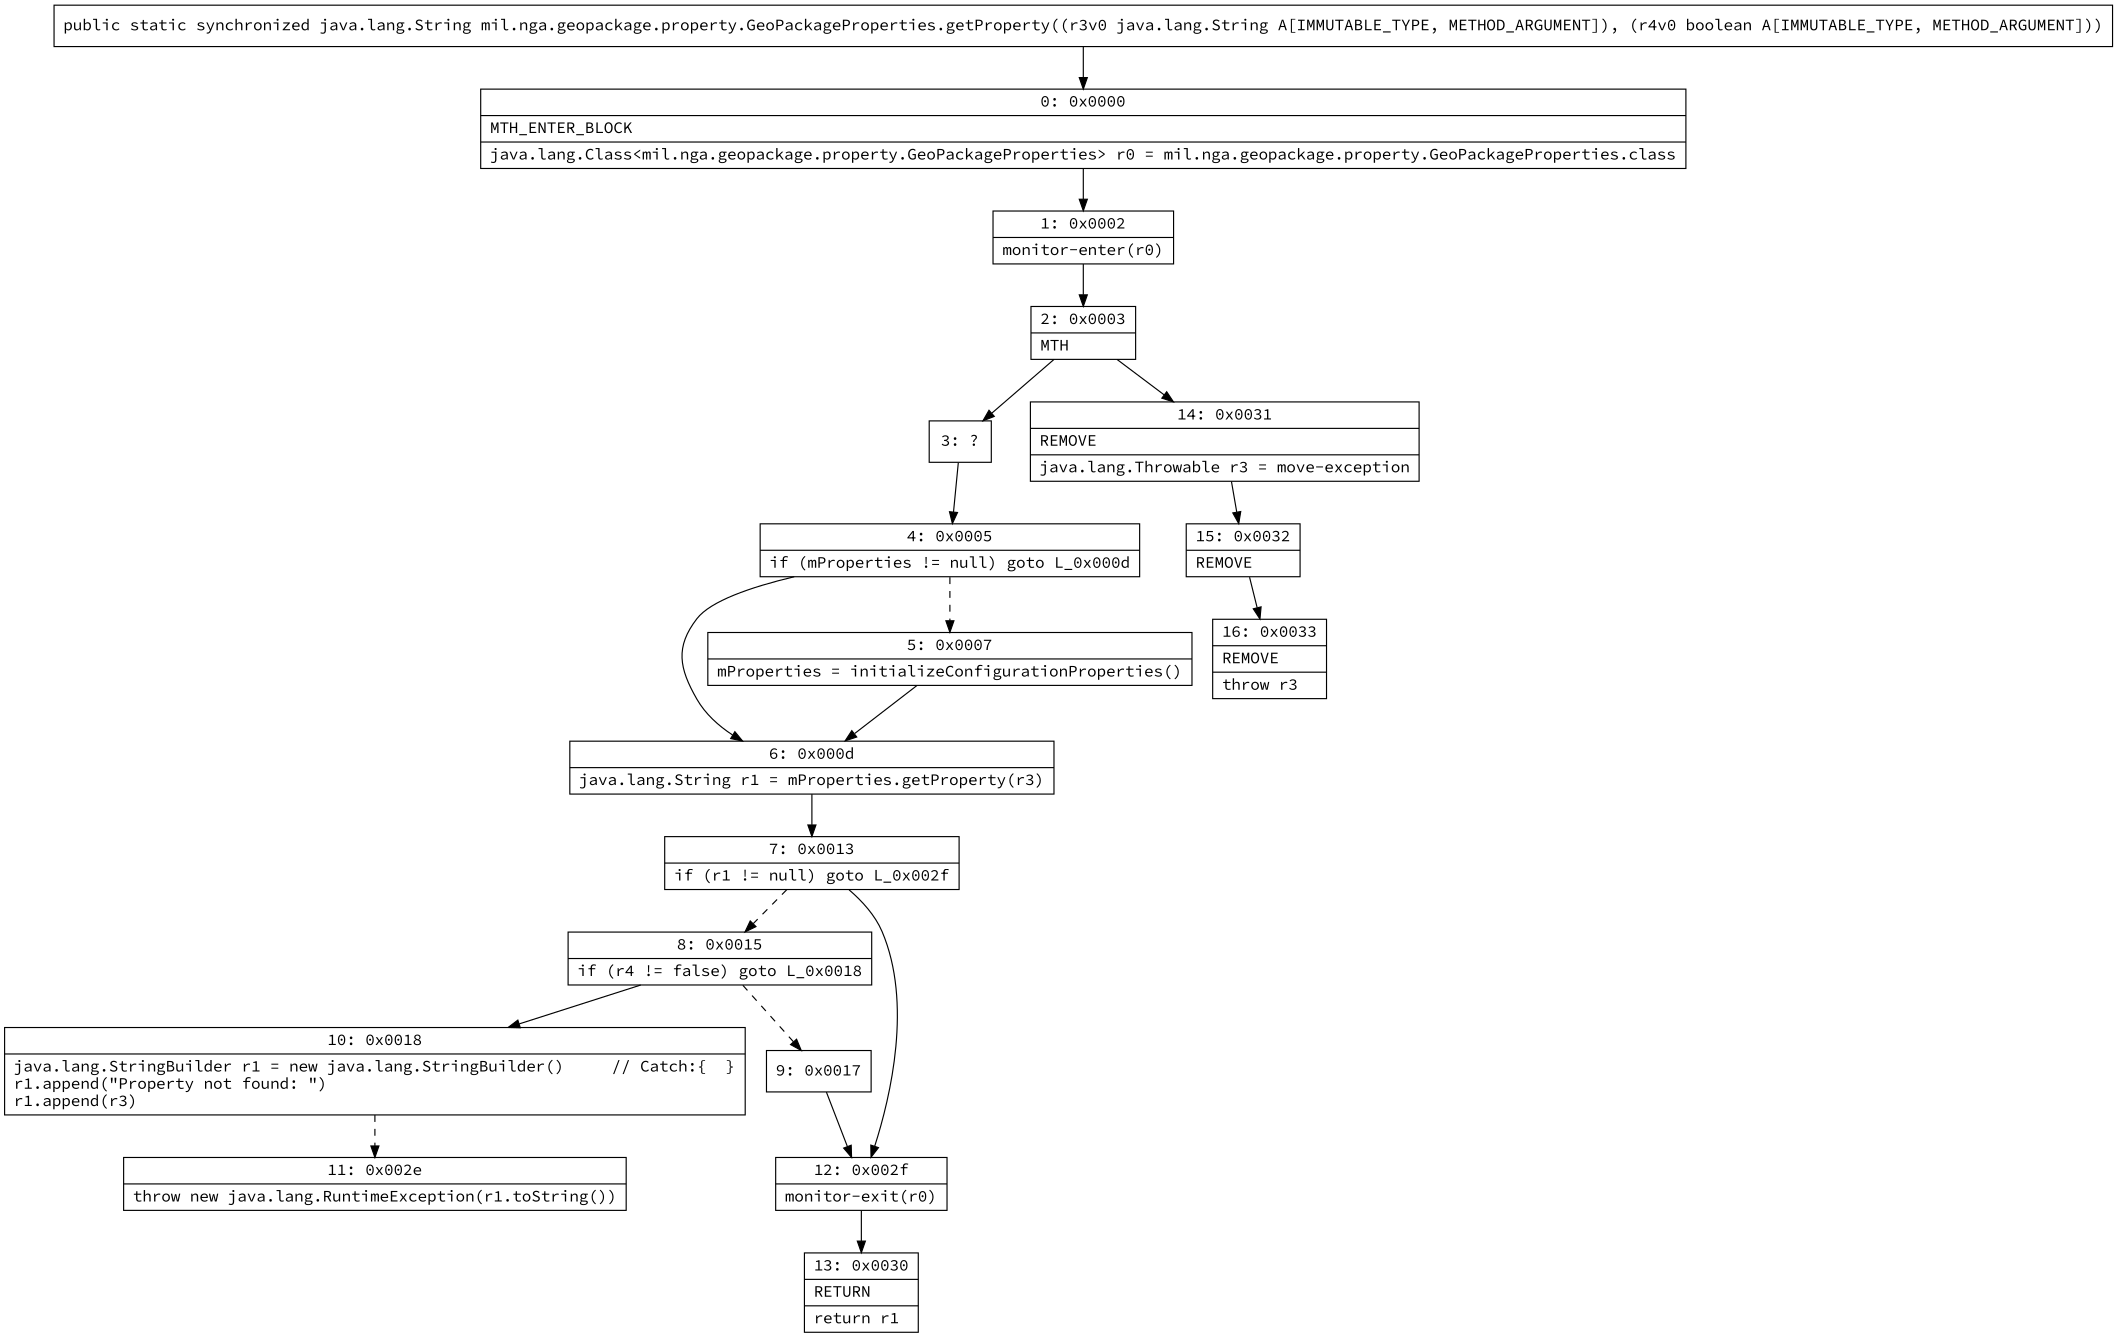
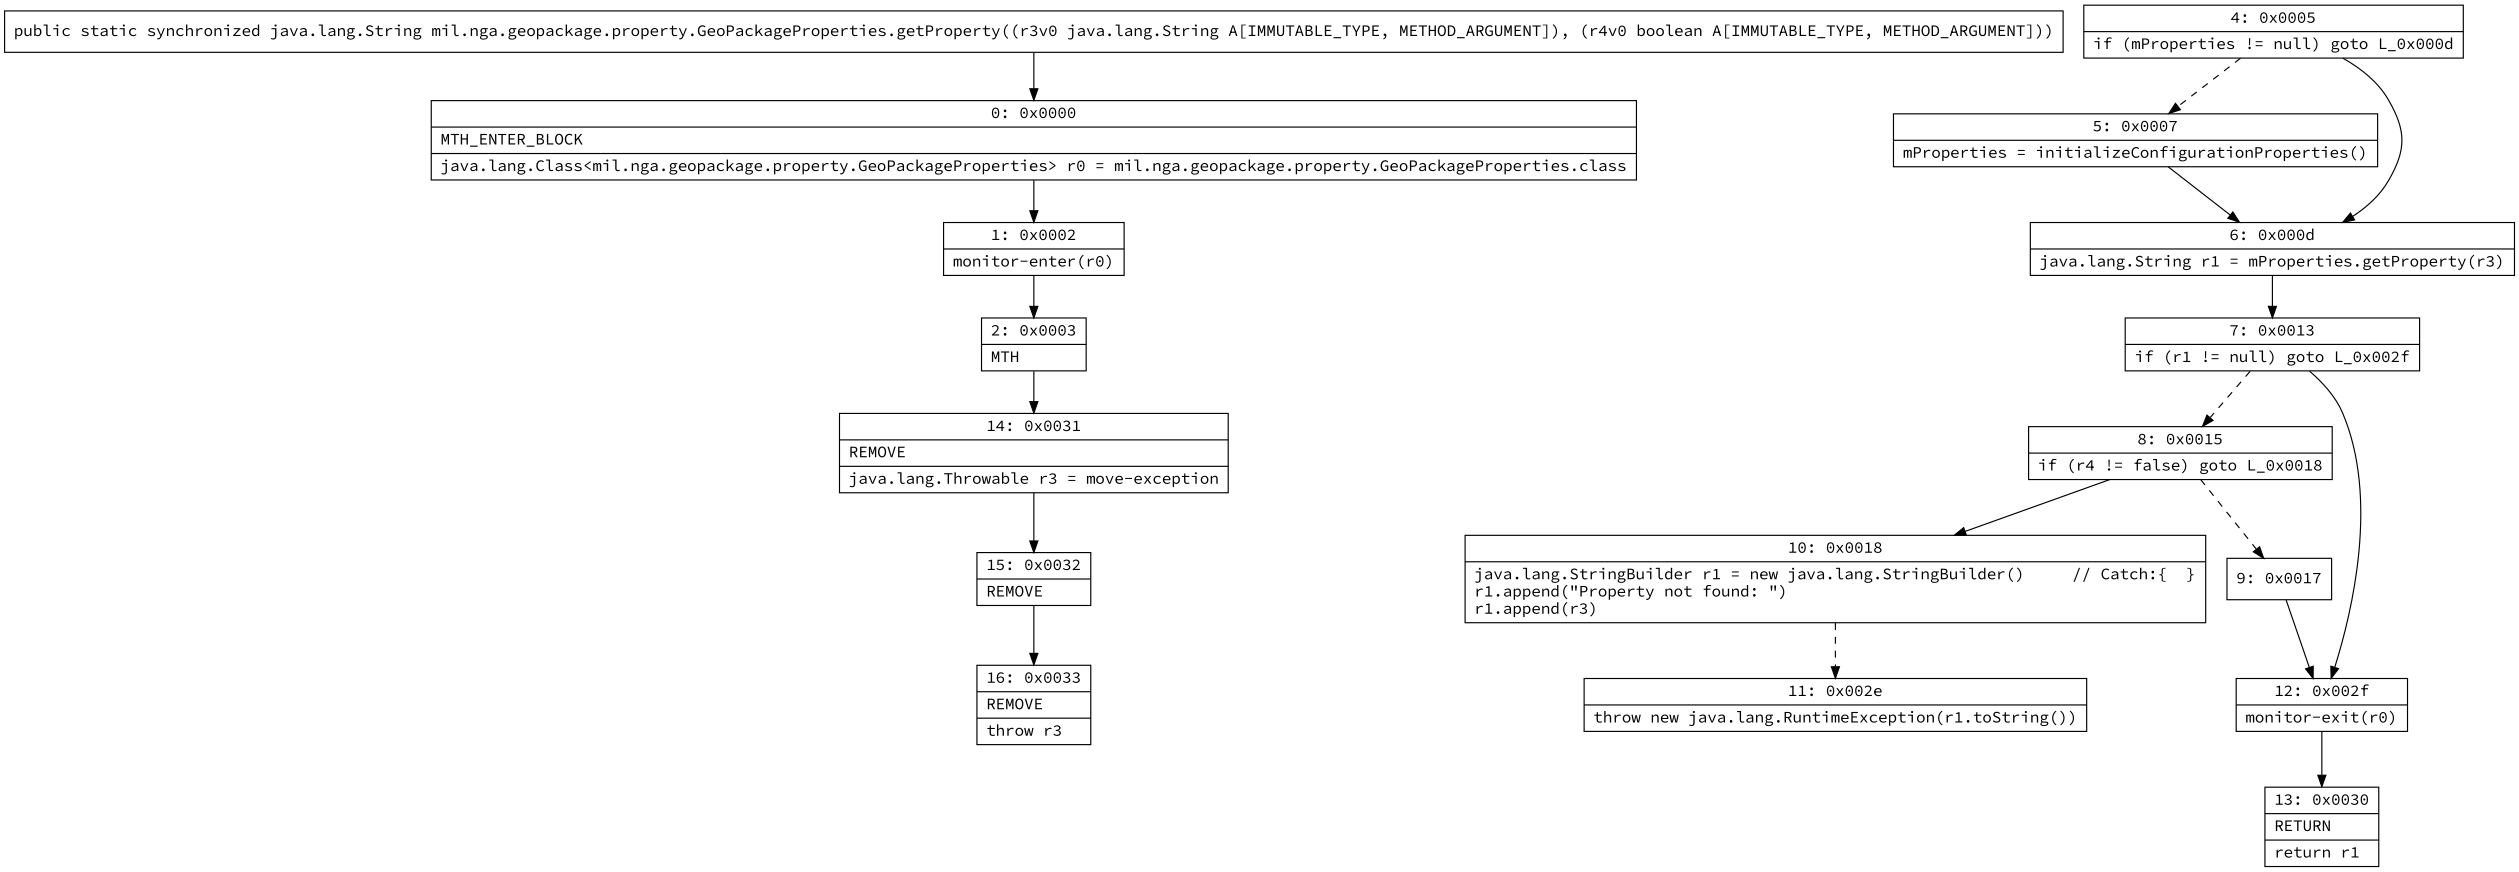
node "3: ?": removed
